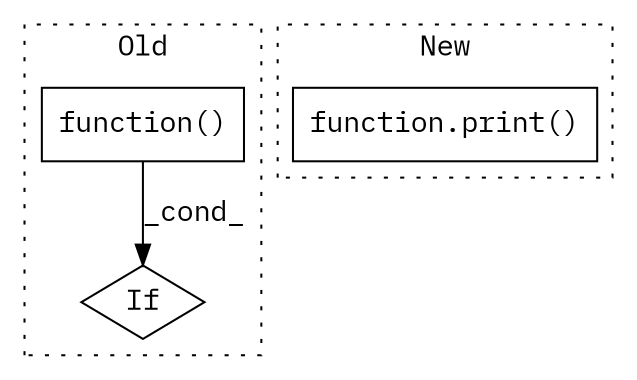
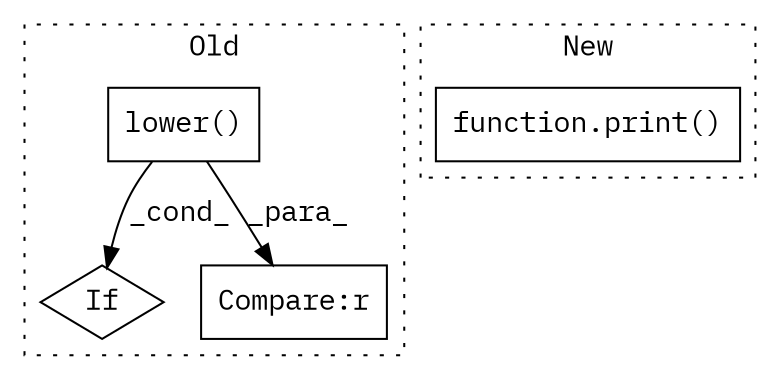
node "function()": label "function()" -> "lower()"
node "Compare:r": added
